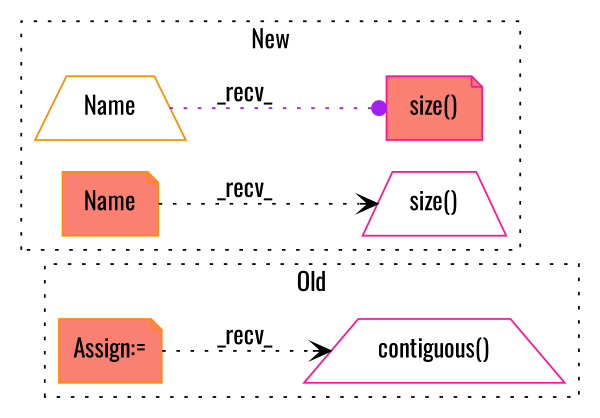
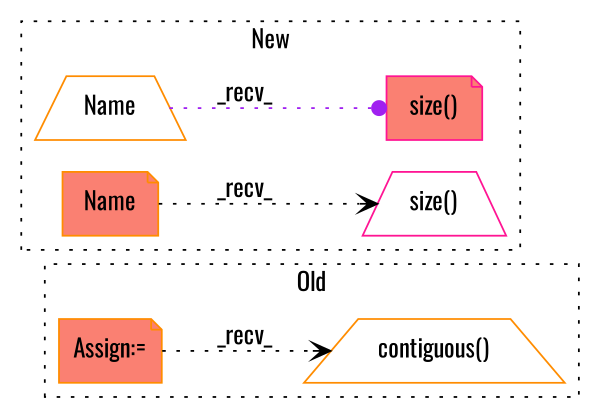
node "contiguous()": color deeppink -> darkorange
